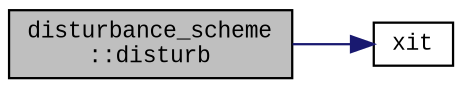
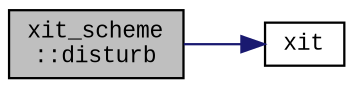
node "disturbance_scheme ::disturb": label "disturbance_scheme ::disturb" -> "xit_scheme ::disturb"
